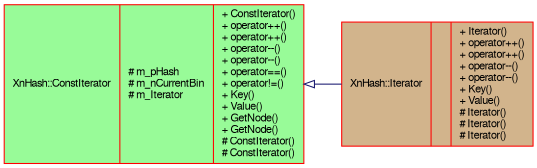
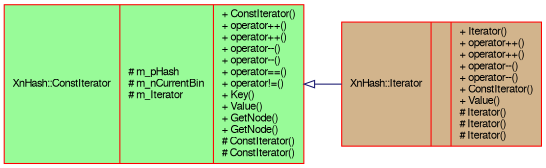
node "XnHash::Iterator": text "+ Key()" -> "+ ConstIterator()"
